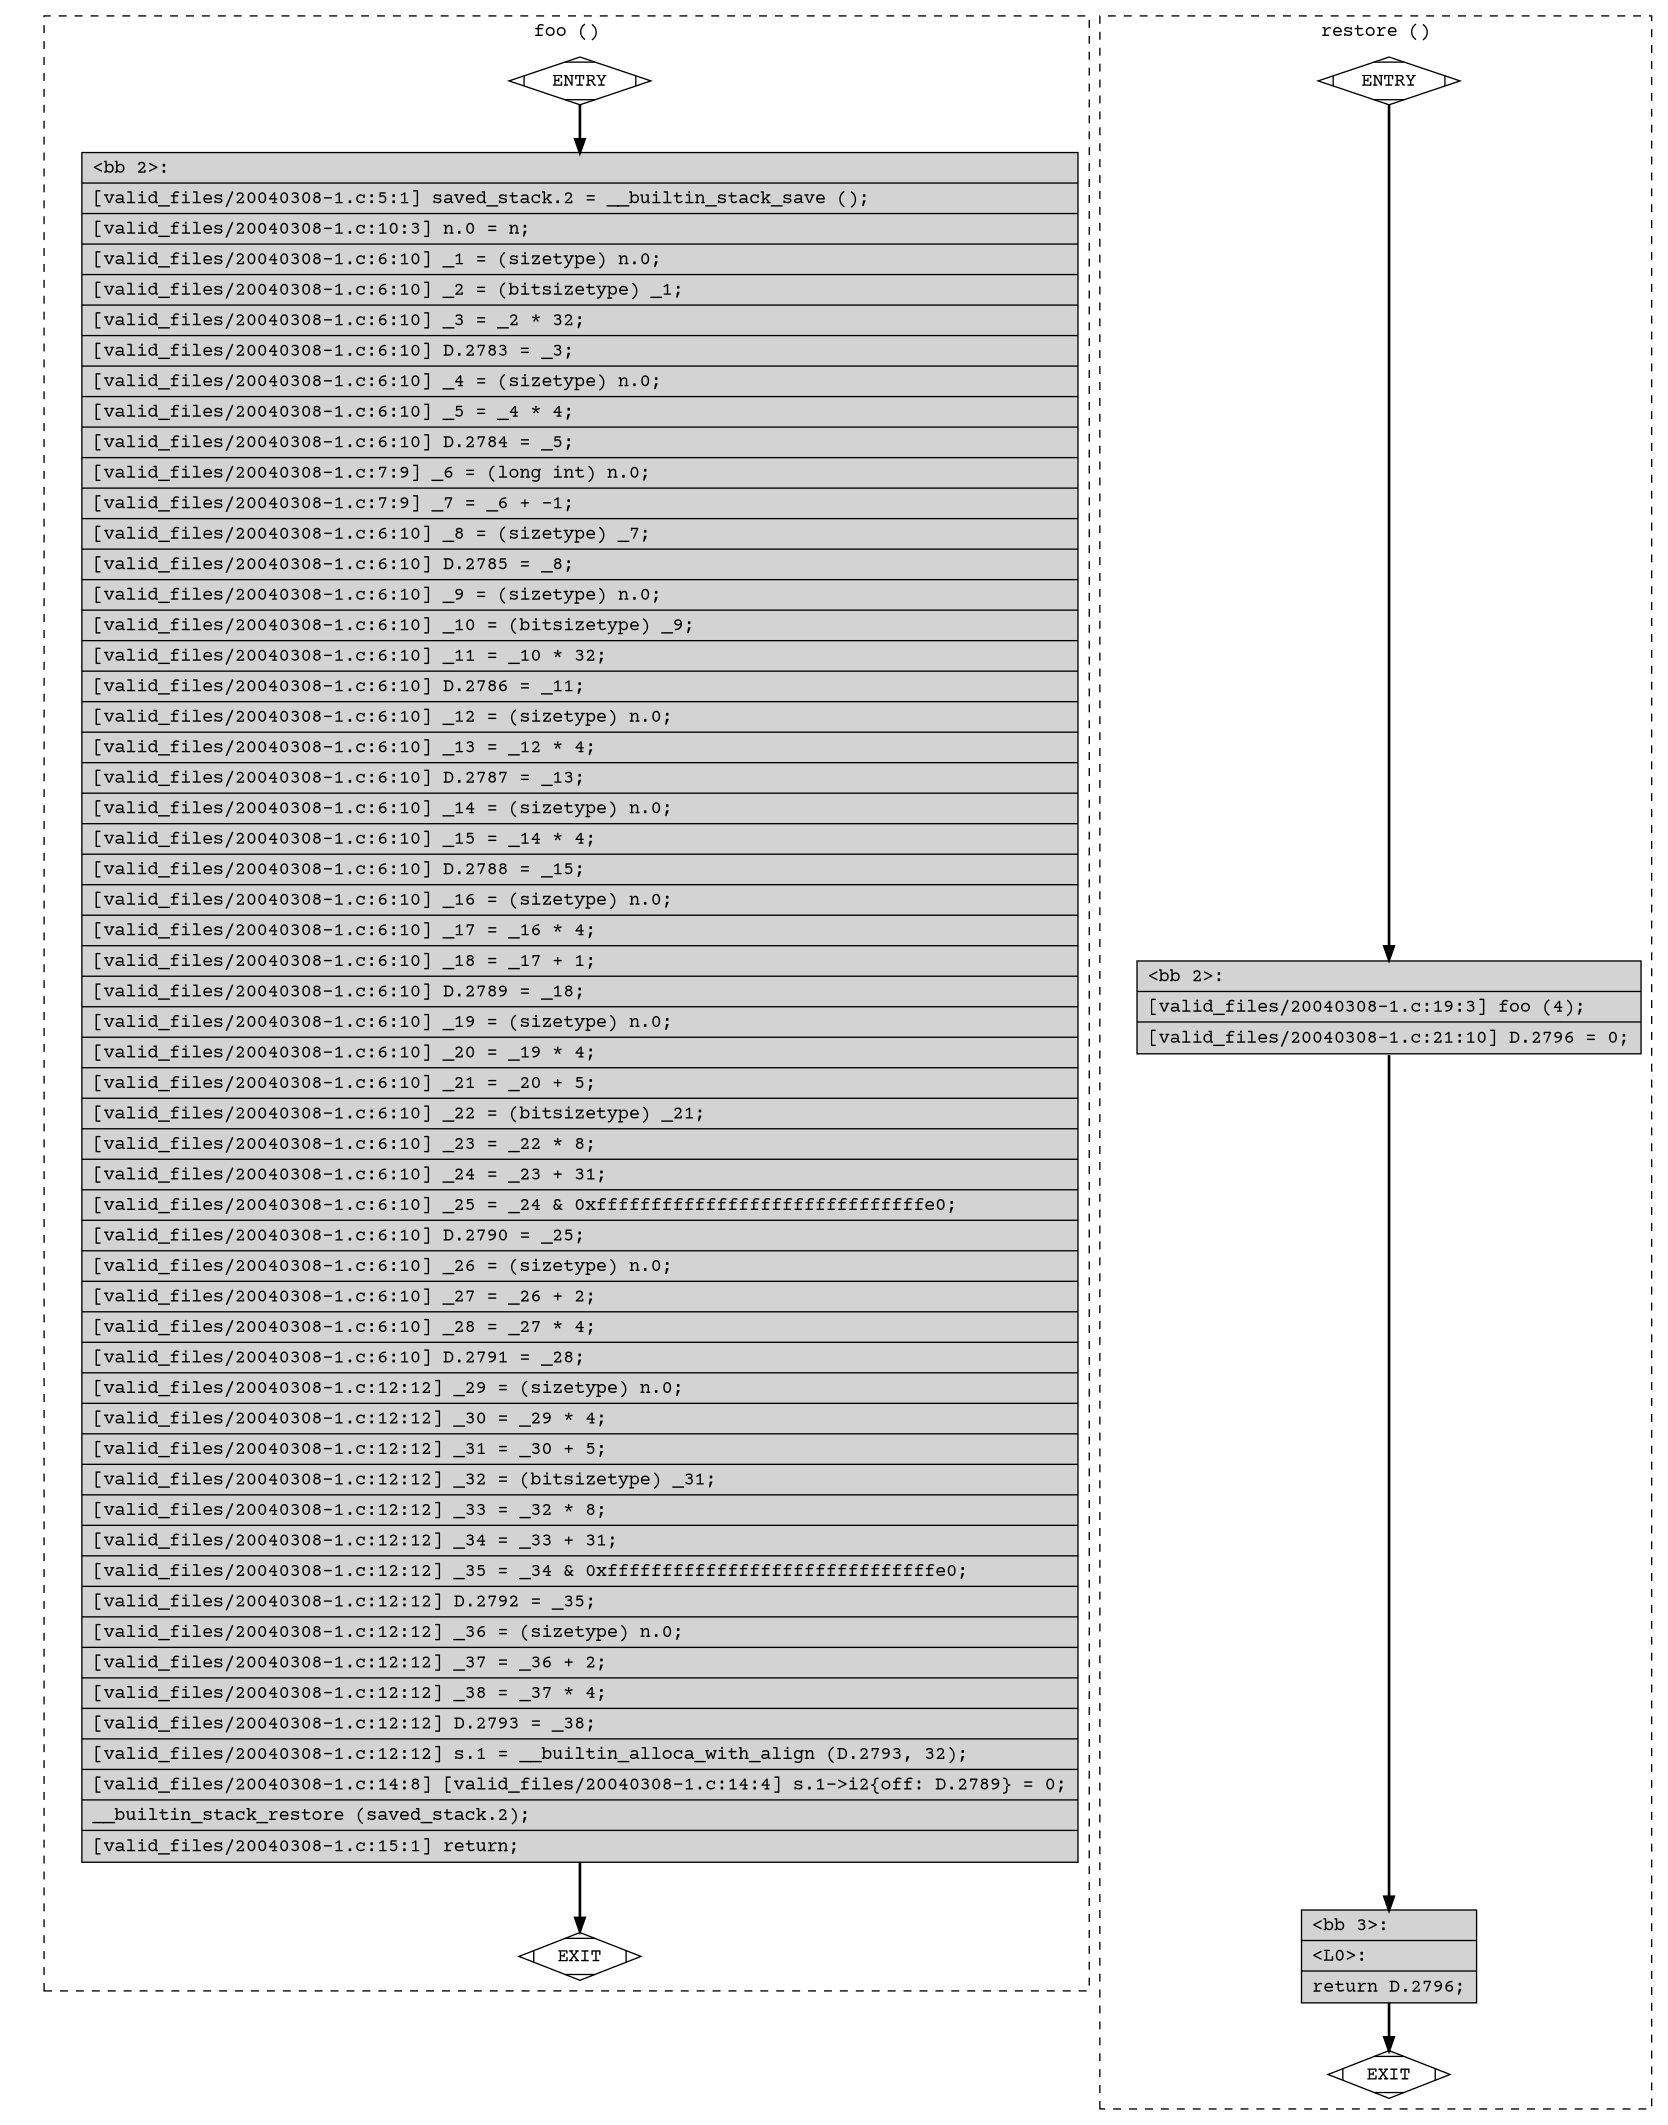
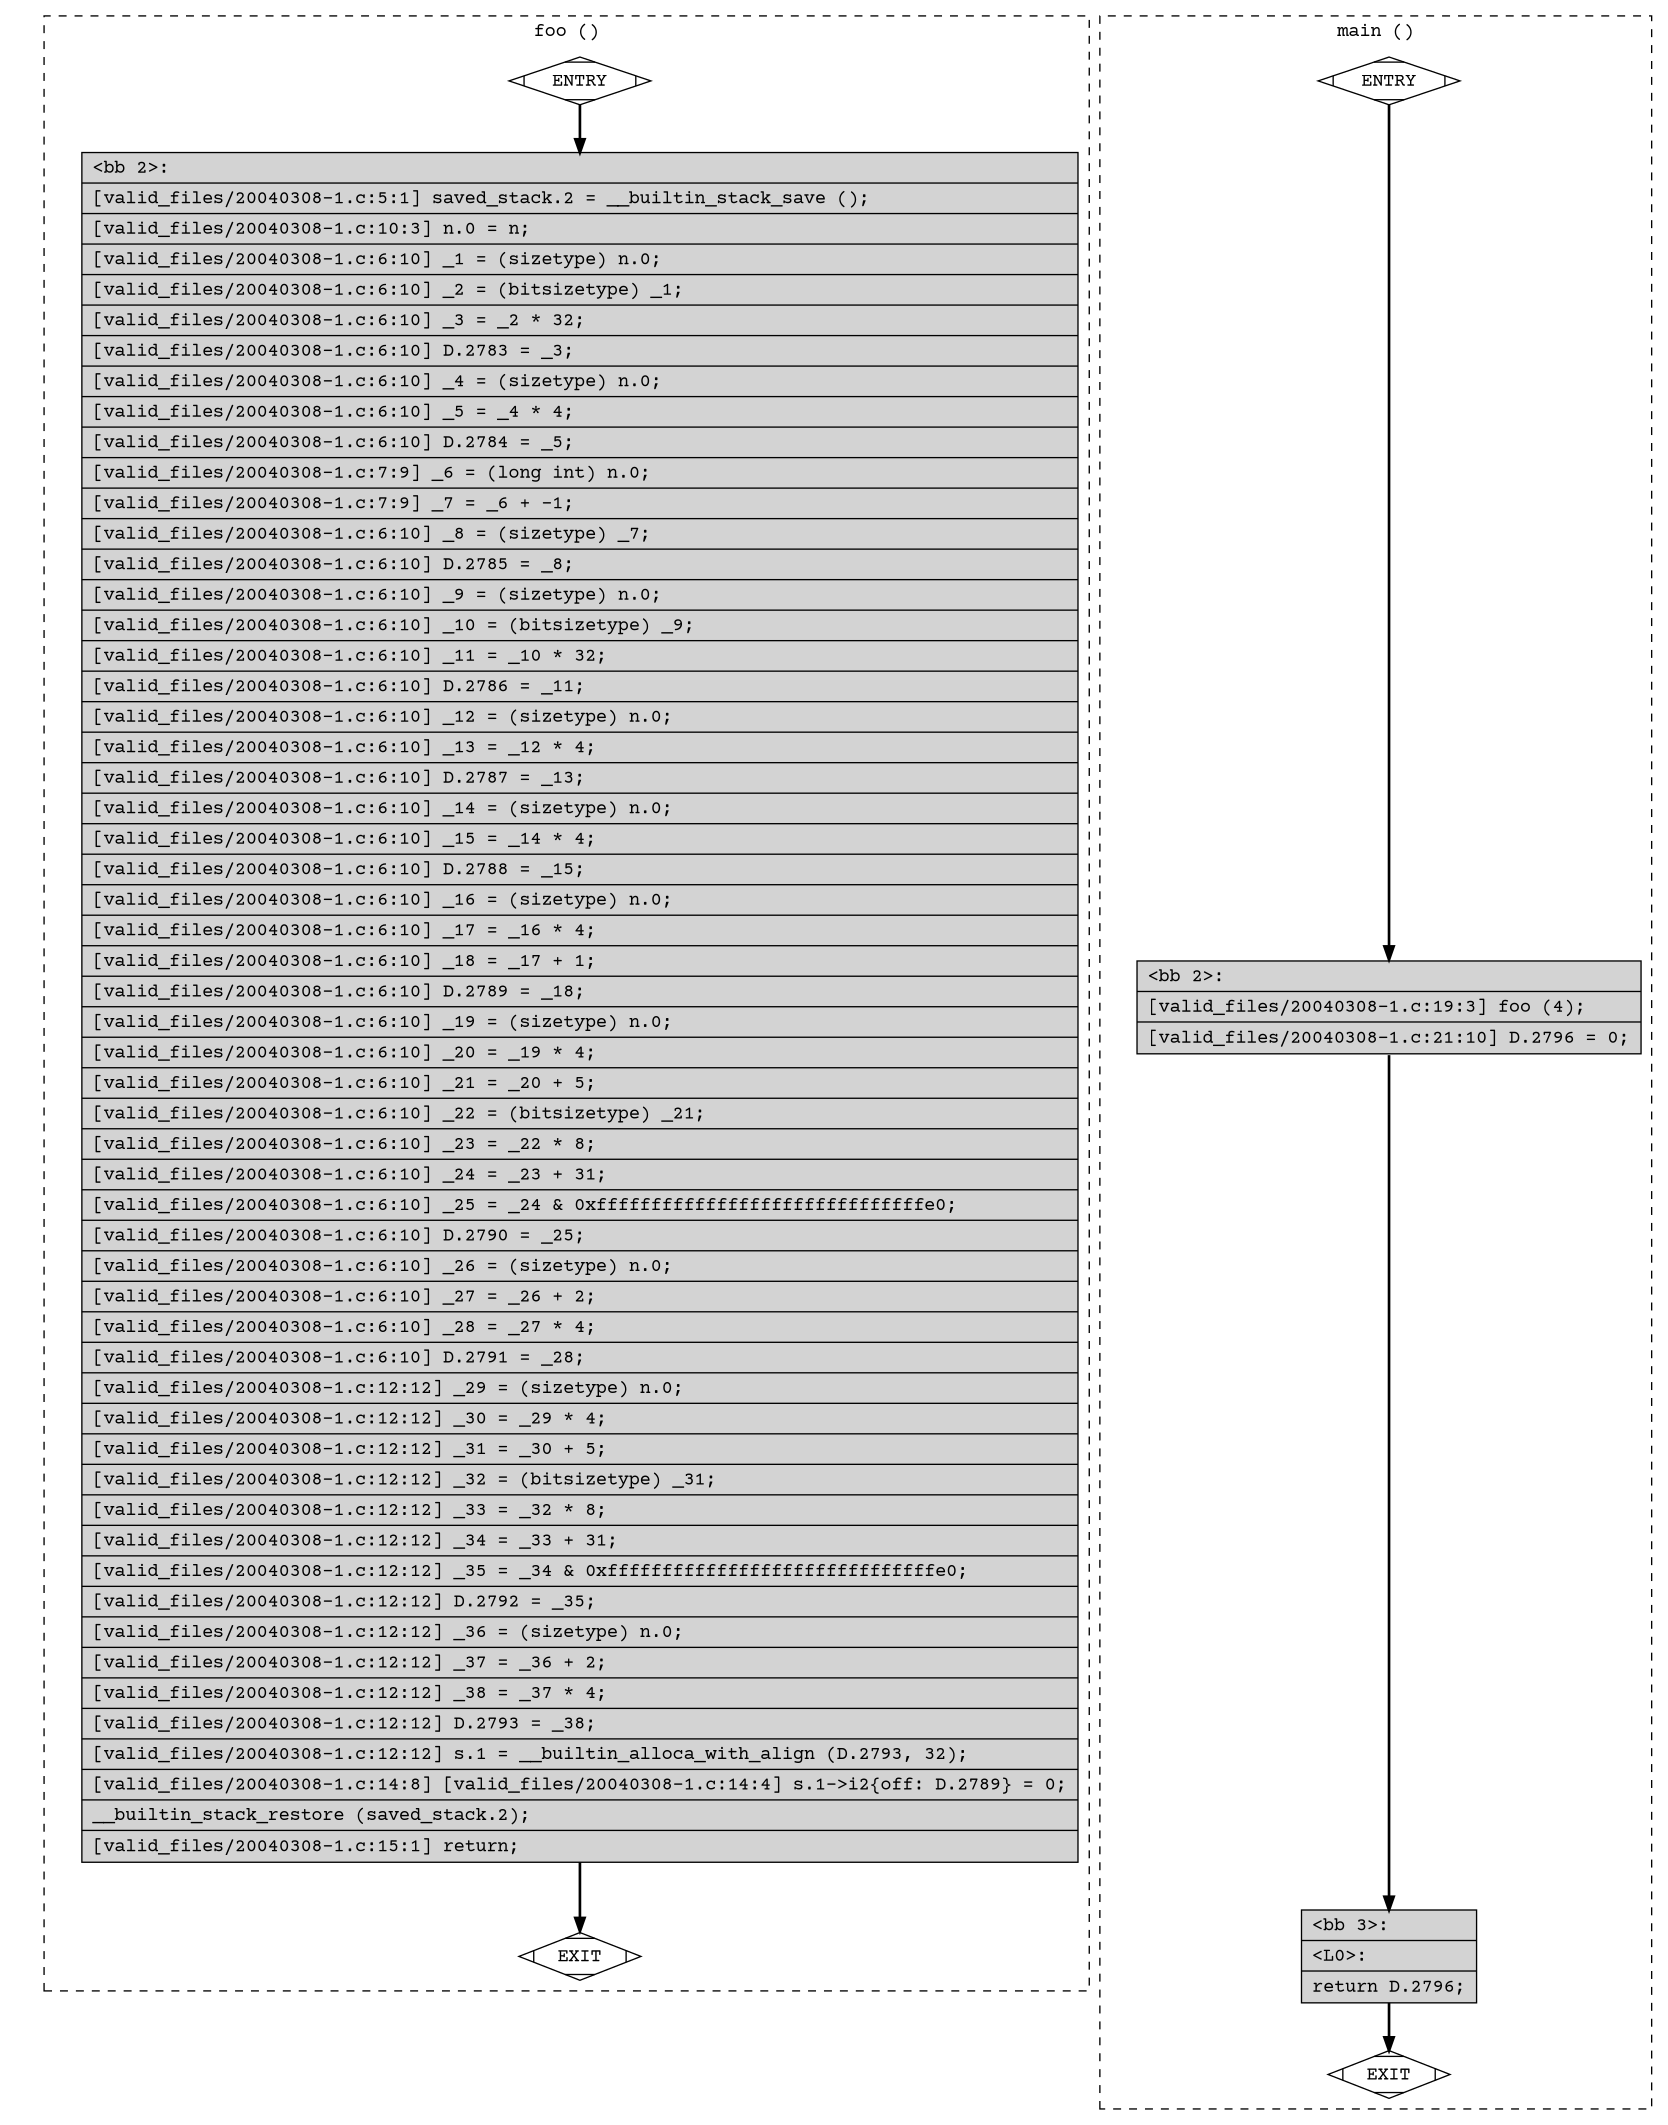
cluster "restore ()": label "restore ()" -> "main ()"
